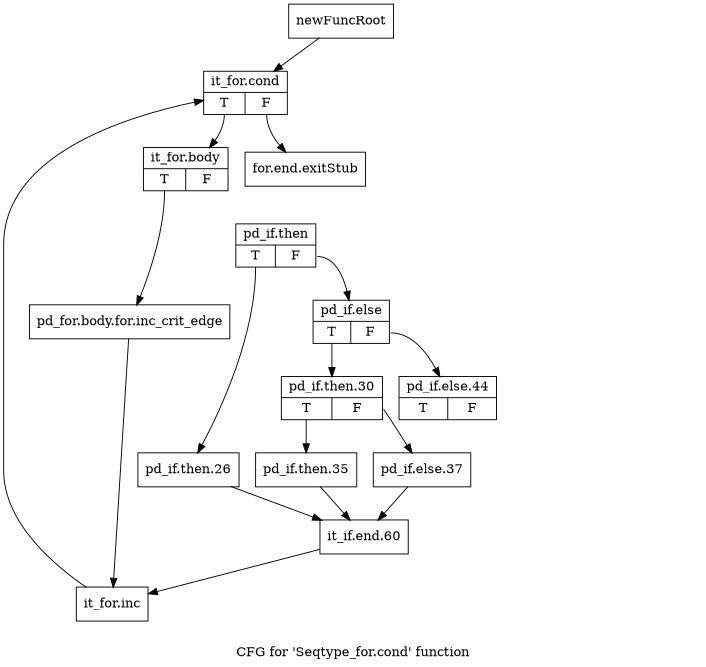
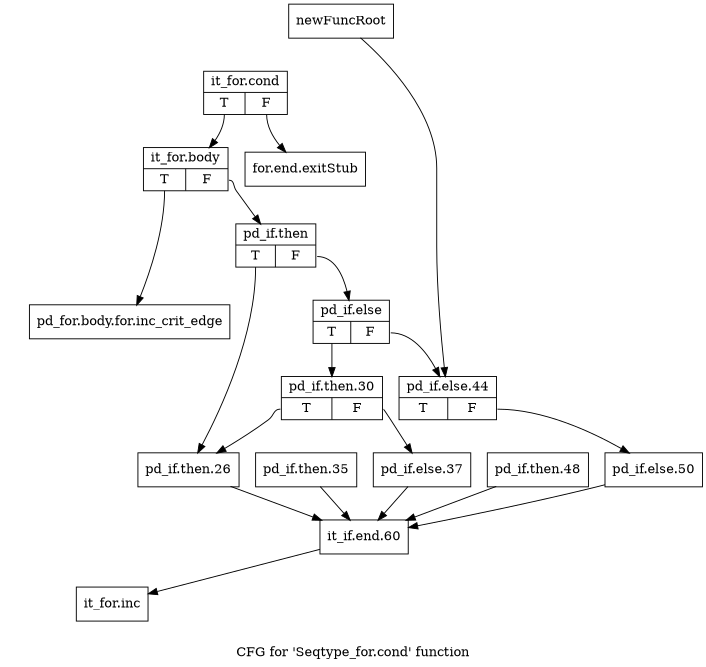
edge "newFuncRoot" -> "it_for.cond": now "newFuncRoot" -> "pd_if.else.44"
edge "it_for.body" -> "pd_if.then": added
edge "it_for.inc" -> "it_for.cond": removed
edge "pd_if.then.30" -> "pd_if.then.35": now "pd_if.then.30" -> "pd_if.then.26"
edge "pd_for.body.for.inc_crit_edge" -> "it_for.inc": removed
node "pd_if.then.48": added
node "pd_if.else.50": added
